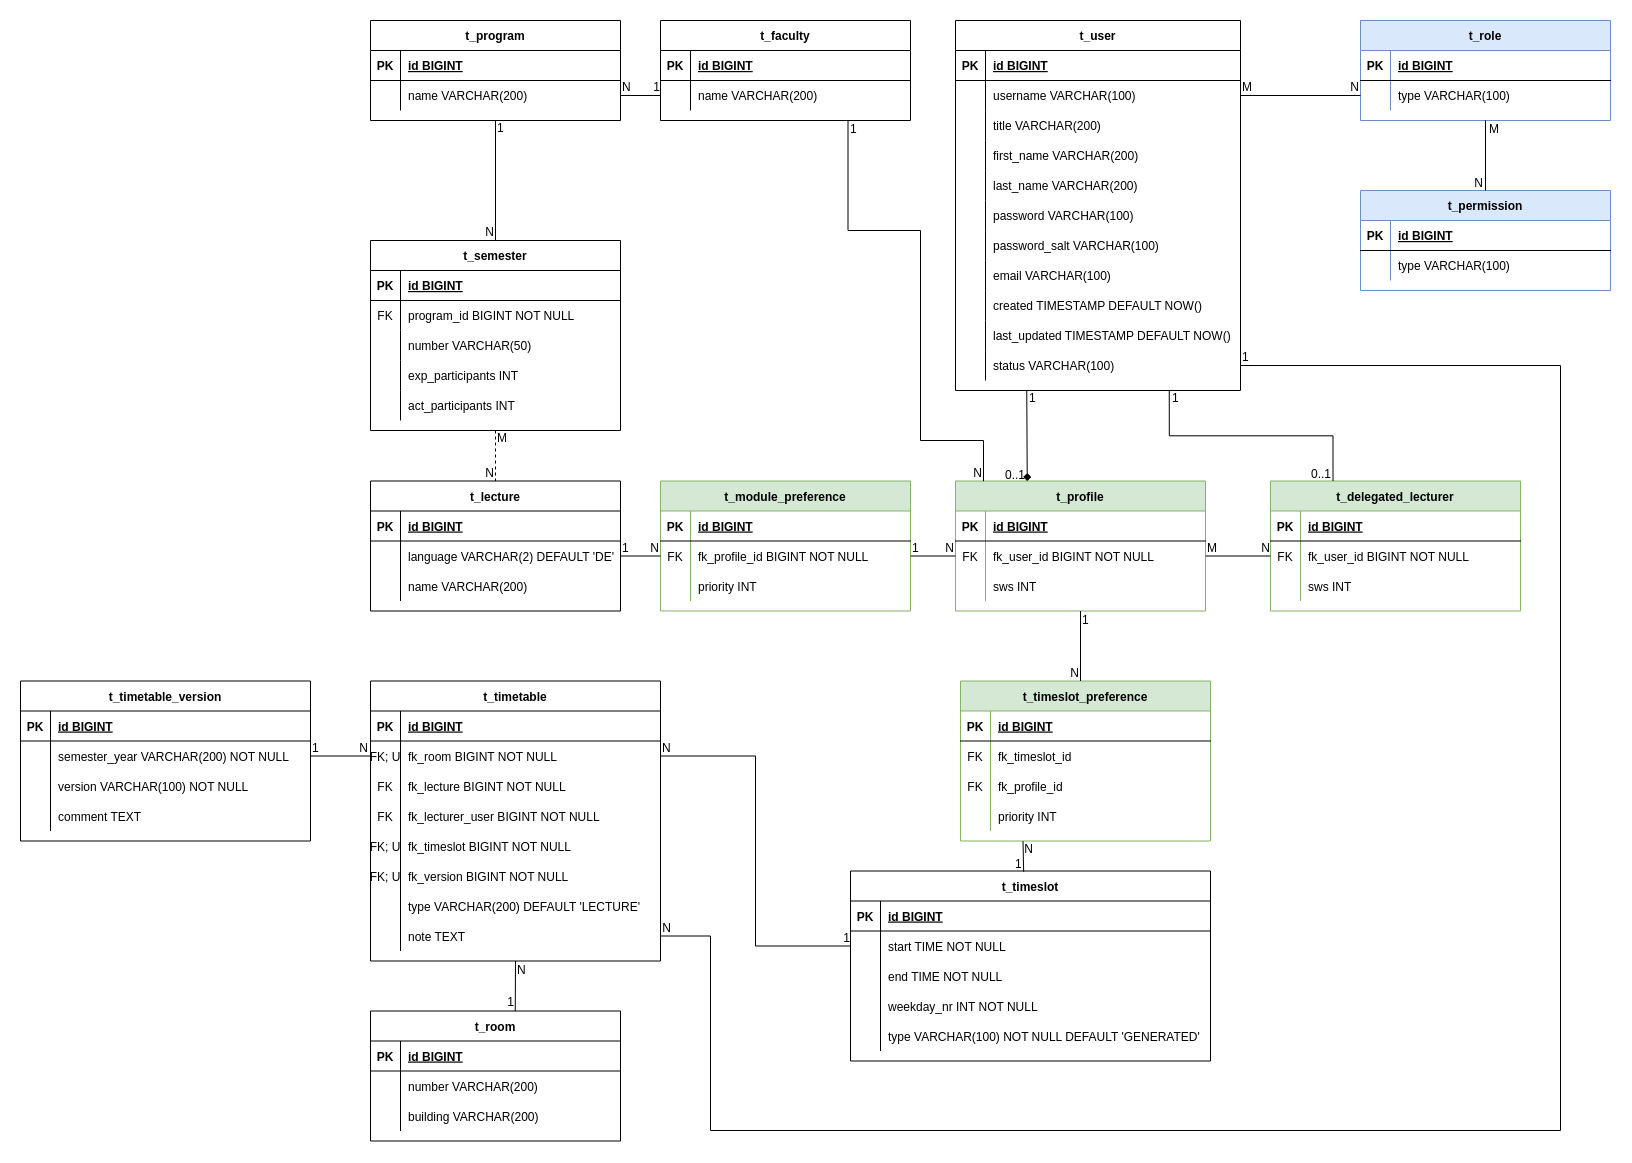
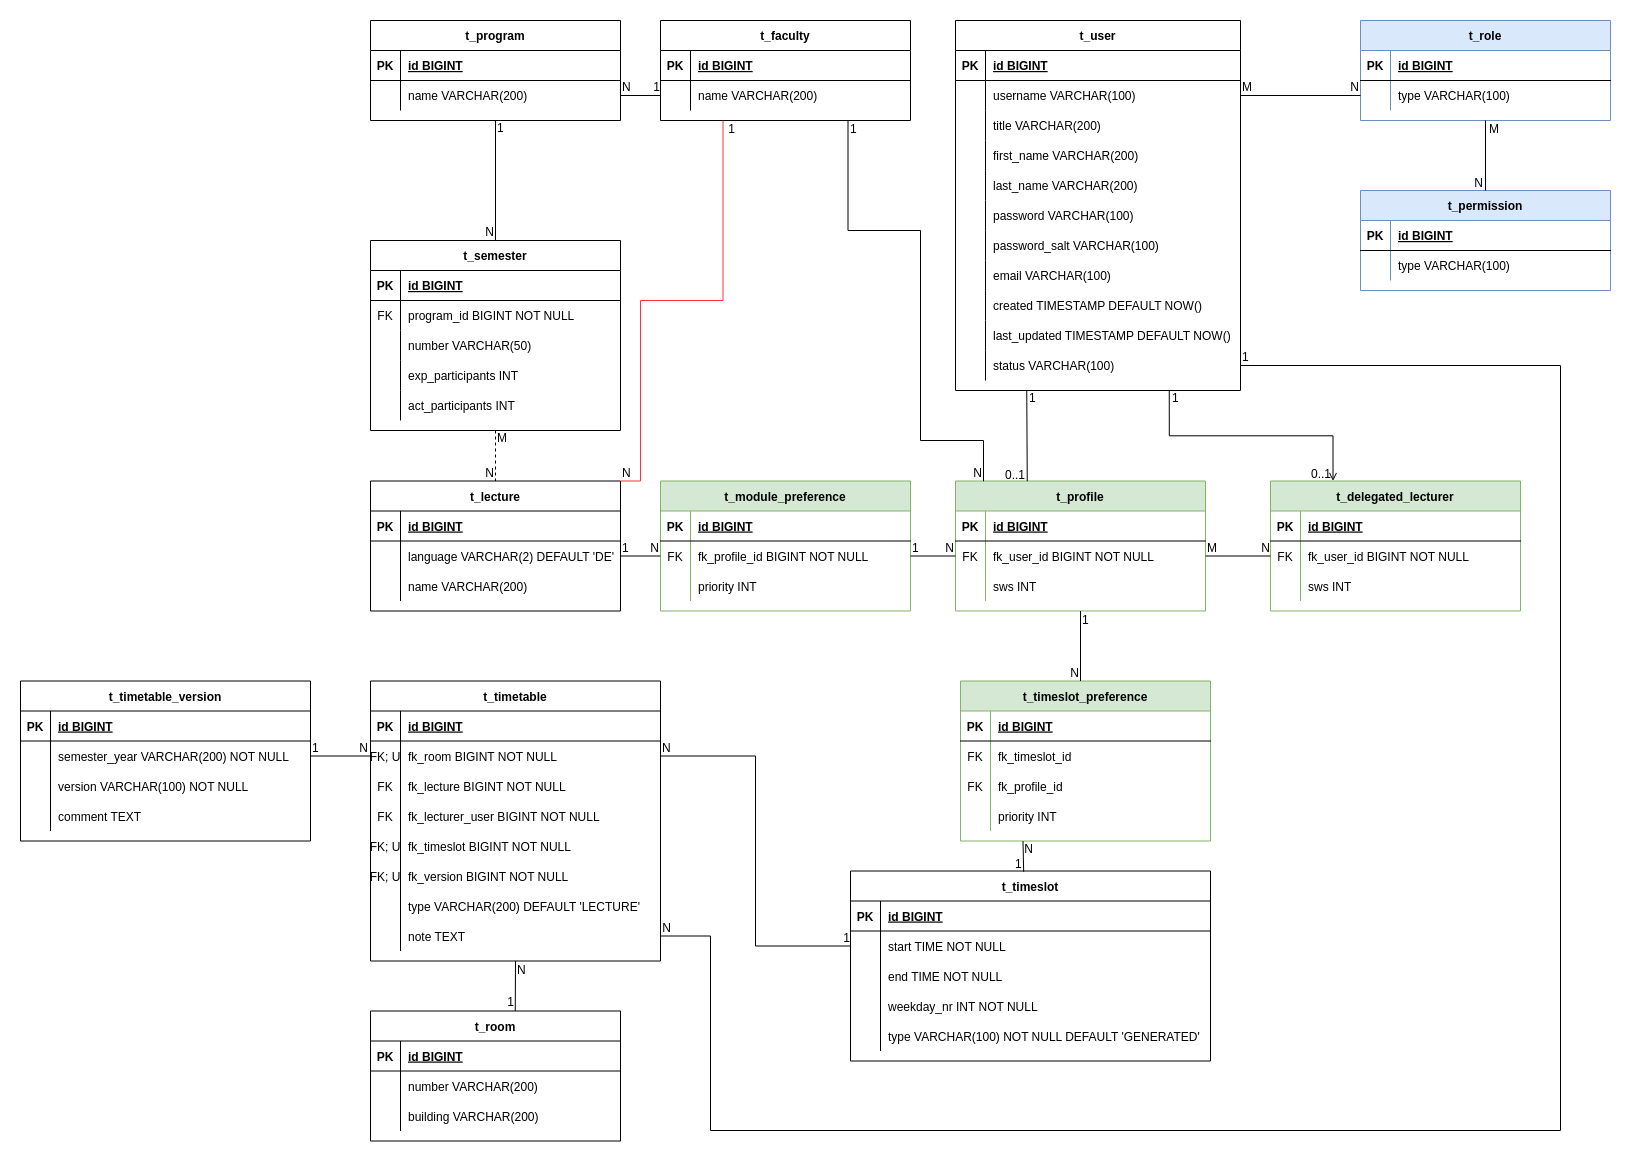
edge "t_faculty" -- "t_lecture": added, labels "1", "N"
edge "t_user" -> "t_profile": arrowhead diamond -> none
edge "t_user" -- "t_delegated_lecturer": arrowhead none -> open
